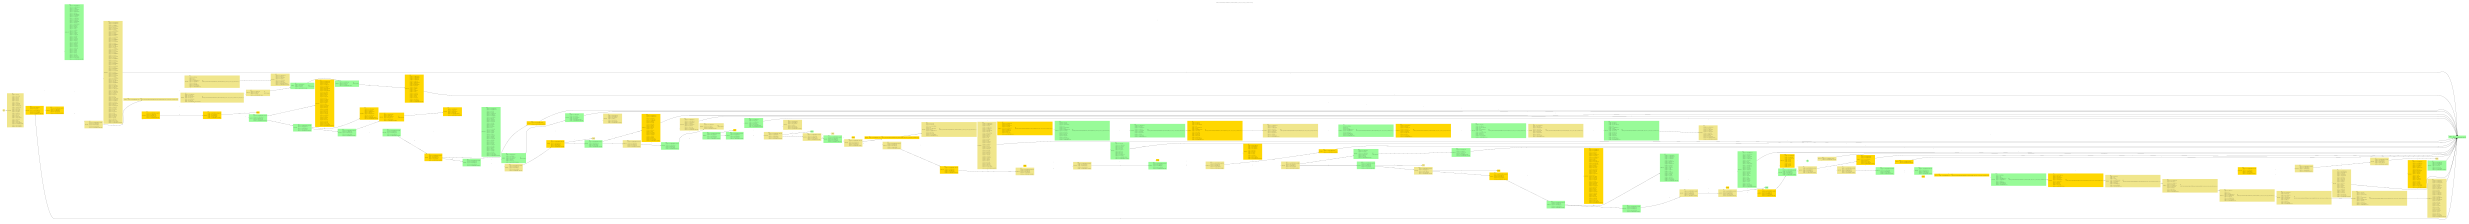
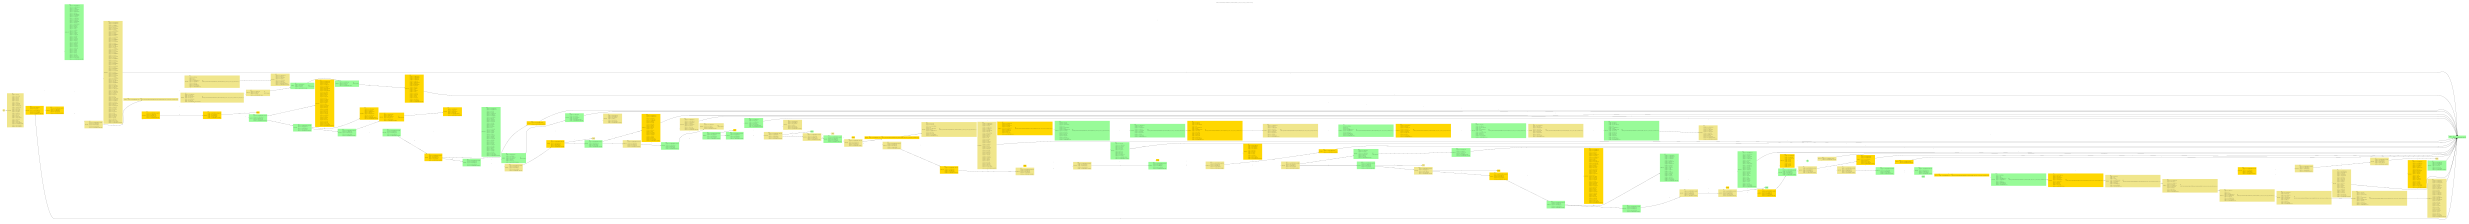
node "0x4024ae": fillcolor gold -> palegreen
